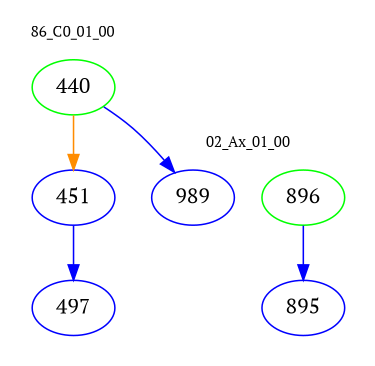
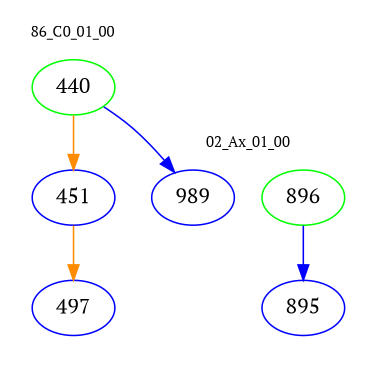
edge "451" -> "497": color blue -> darkorange
